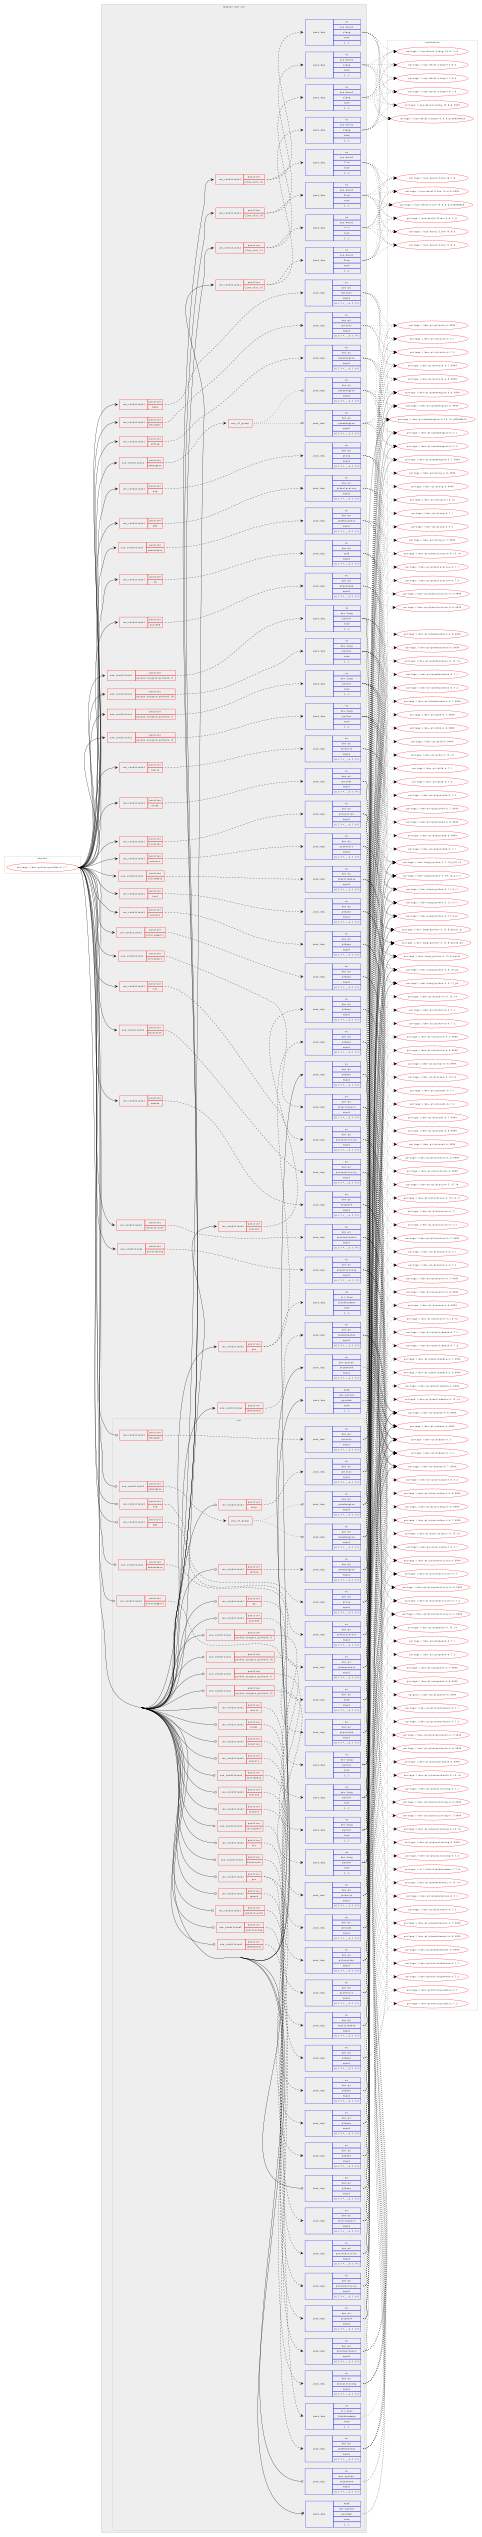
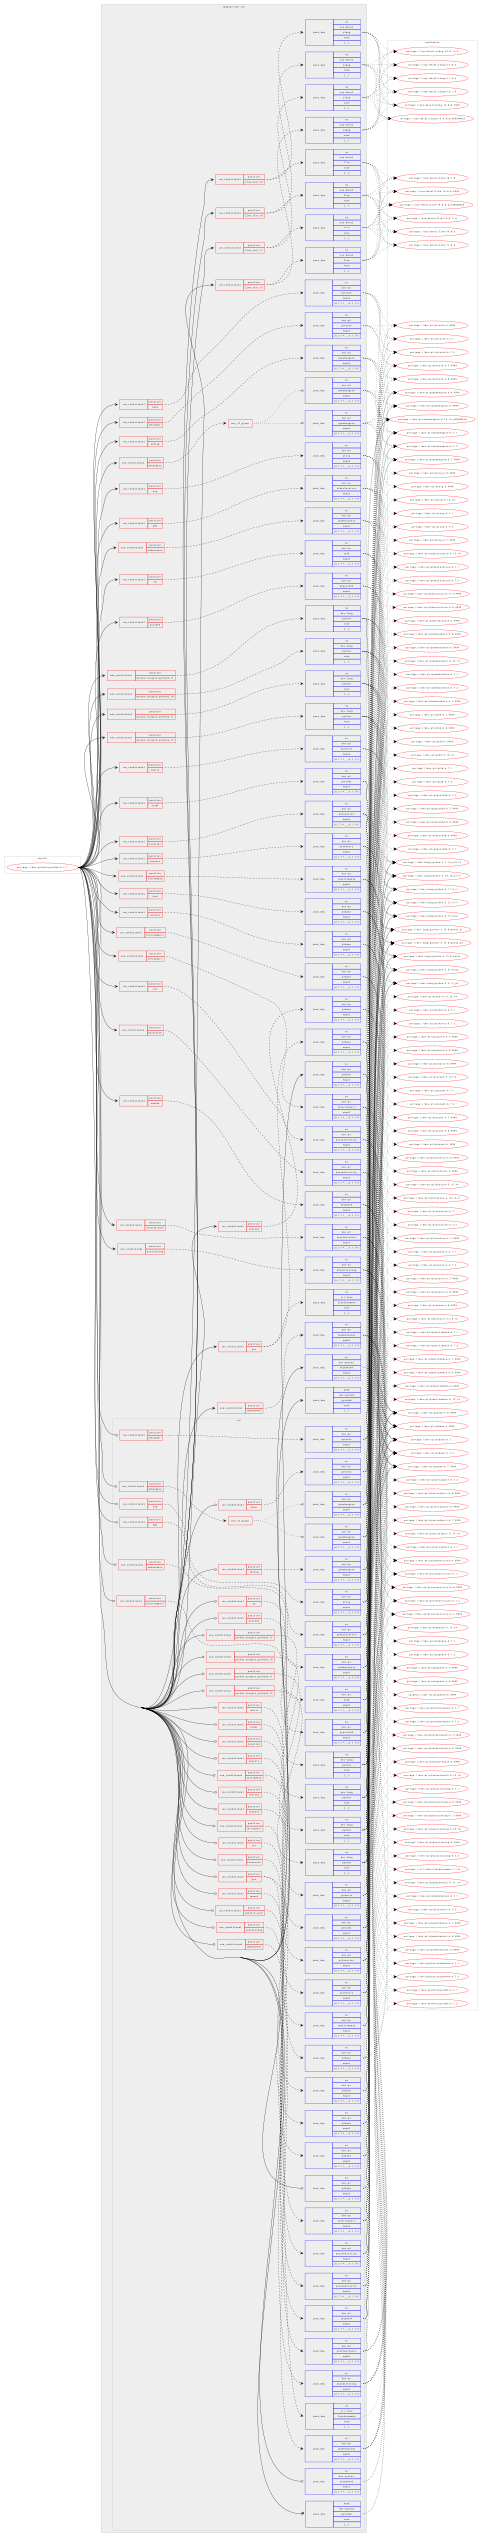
node "portage://dev-qt/qtdeclarative-6.9999": added
